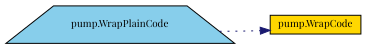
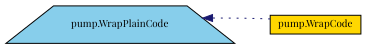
edge "pump.WrapPlainCode" -> "pump.WrapCode": reversed
